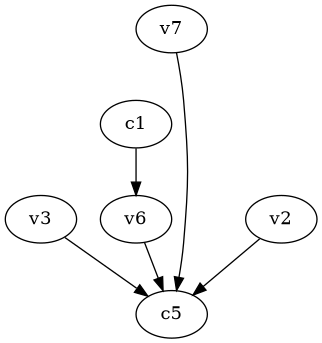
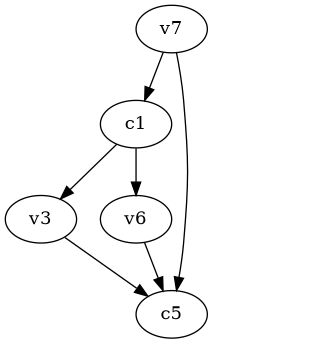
edge "v7" -> "c1": added
edge "c1" -> "v3": added
node "v2": removed
